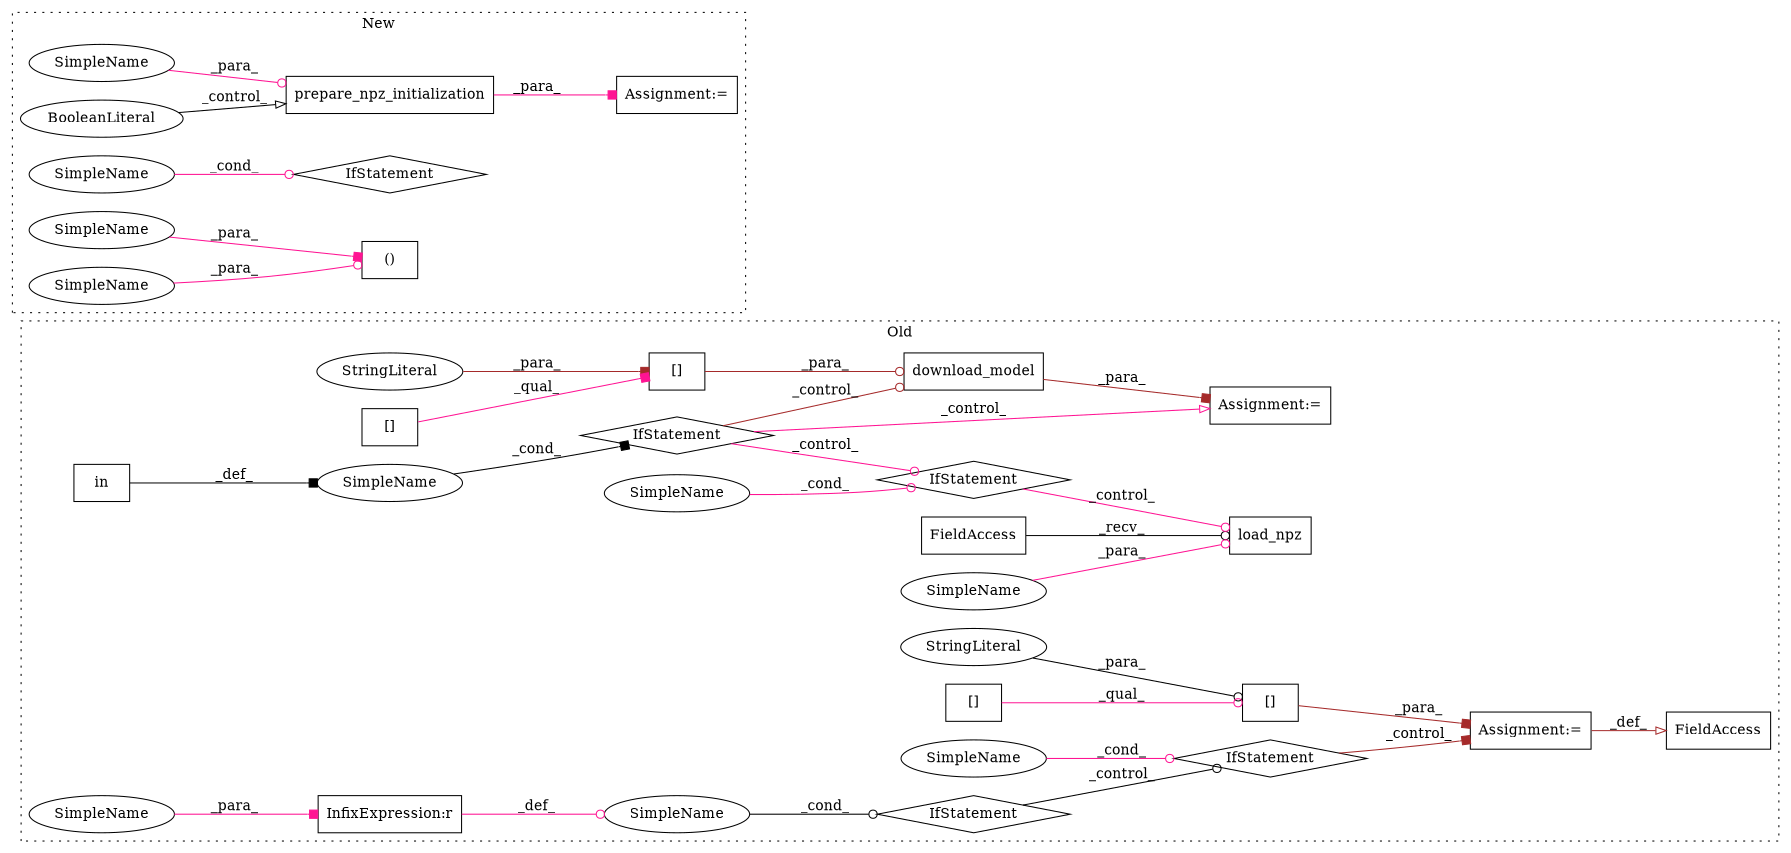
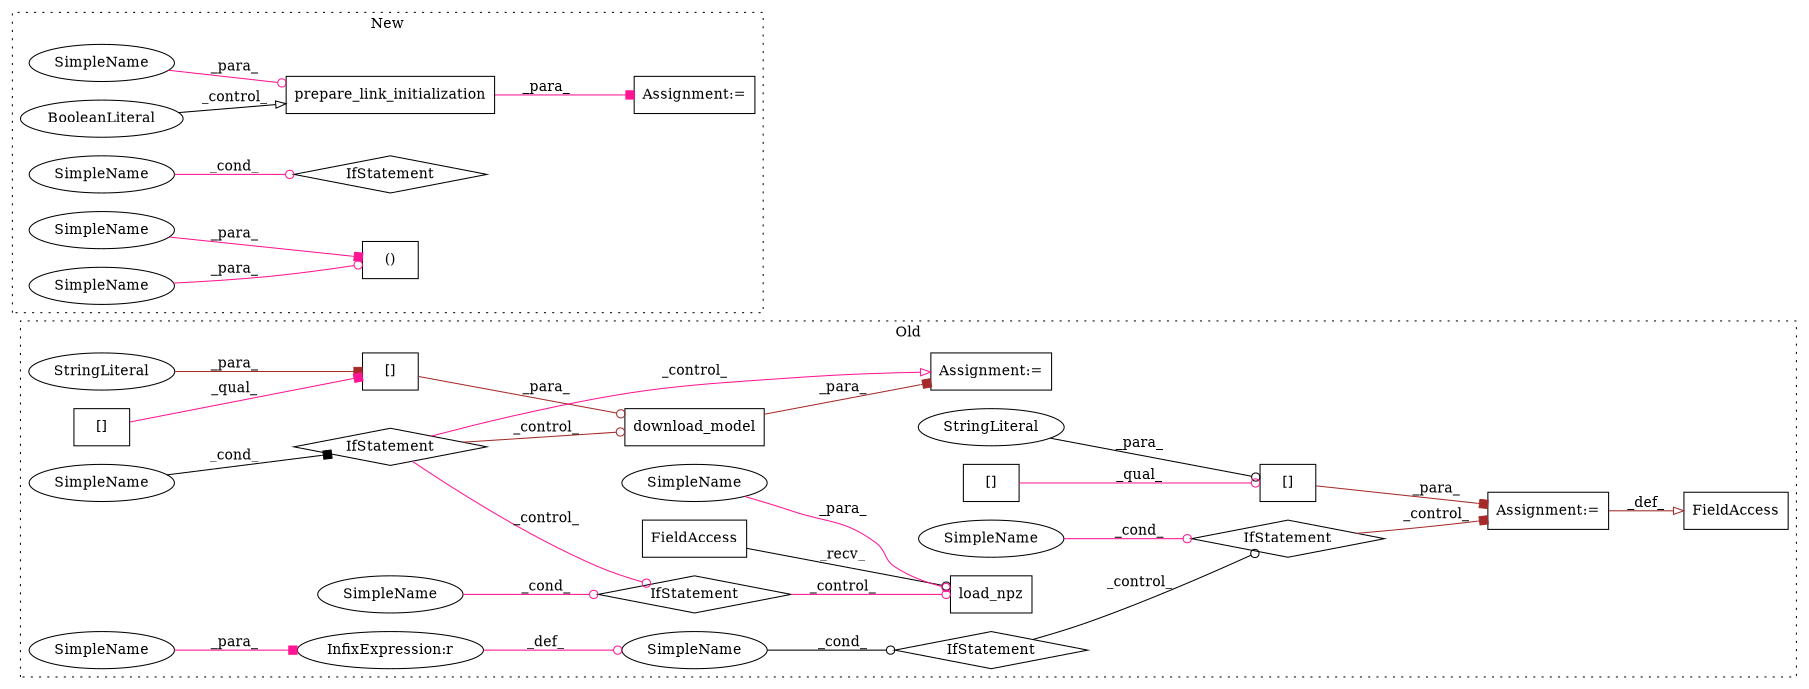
node "prepare_npz_initialization": label "prepare_npz_initialization" -> "prepare_link_initialization"
node "in": removed
node "InfixExpression:r": shape box -> ellipse
